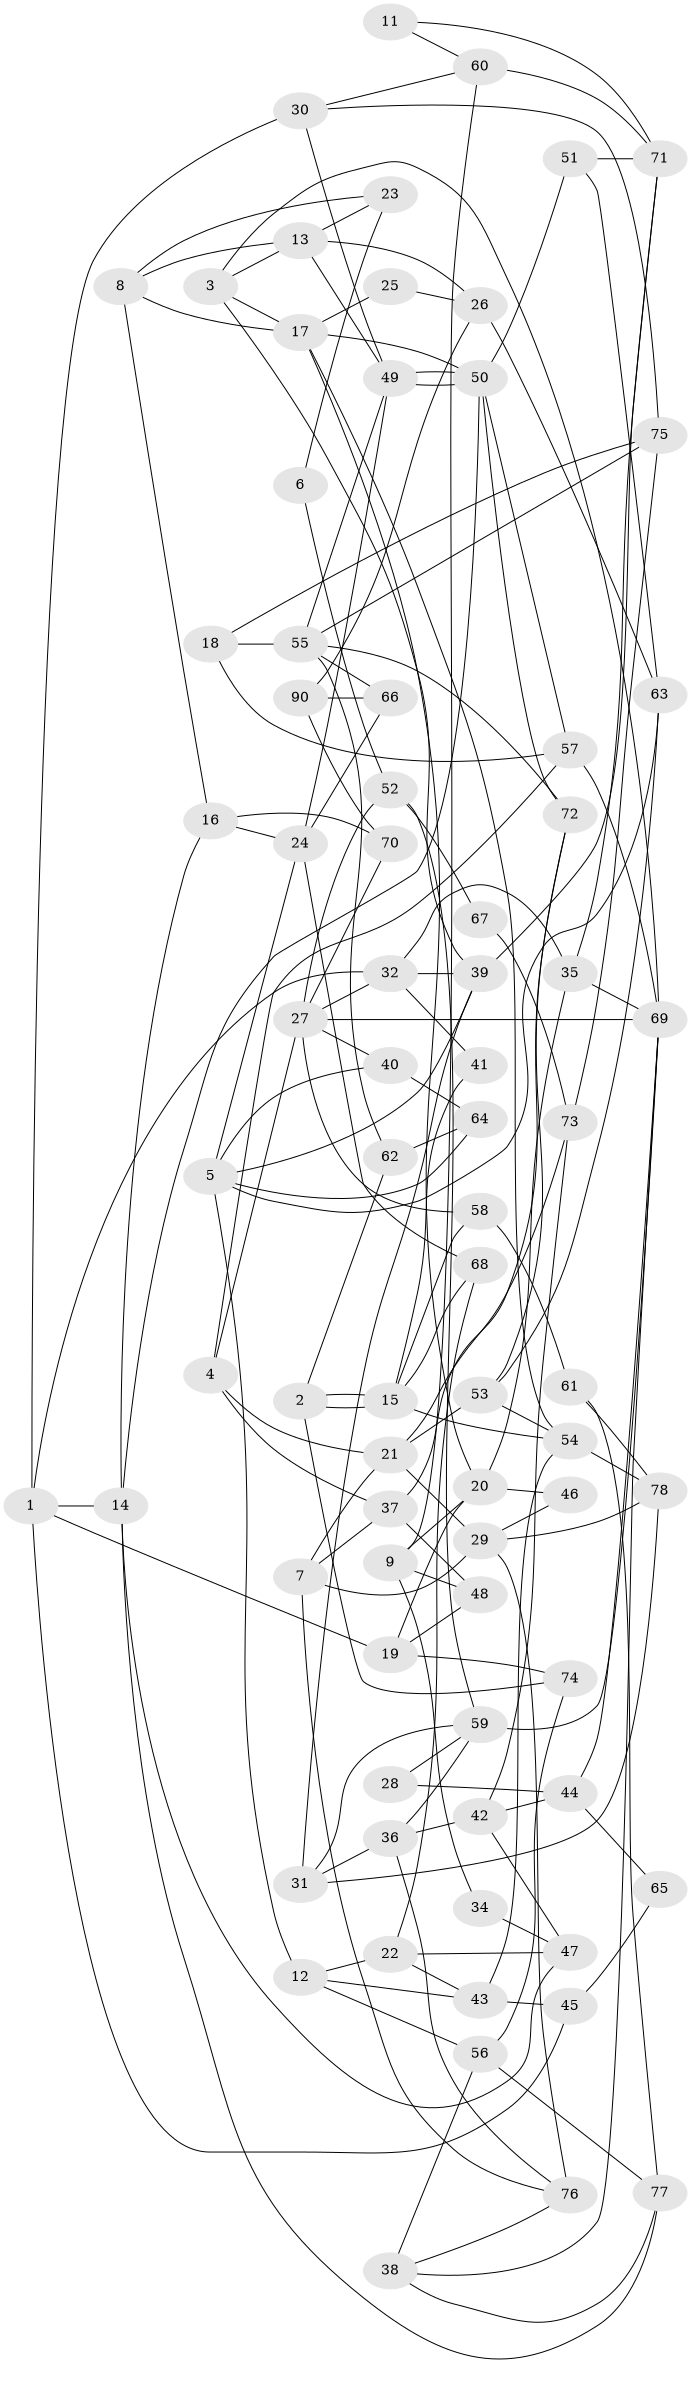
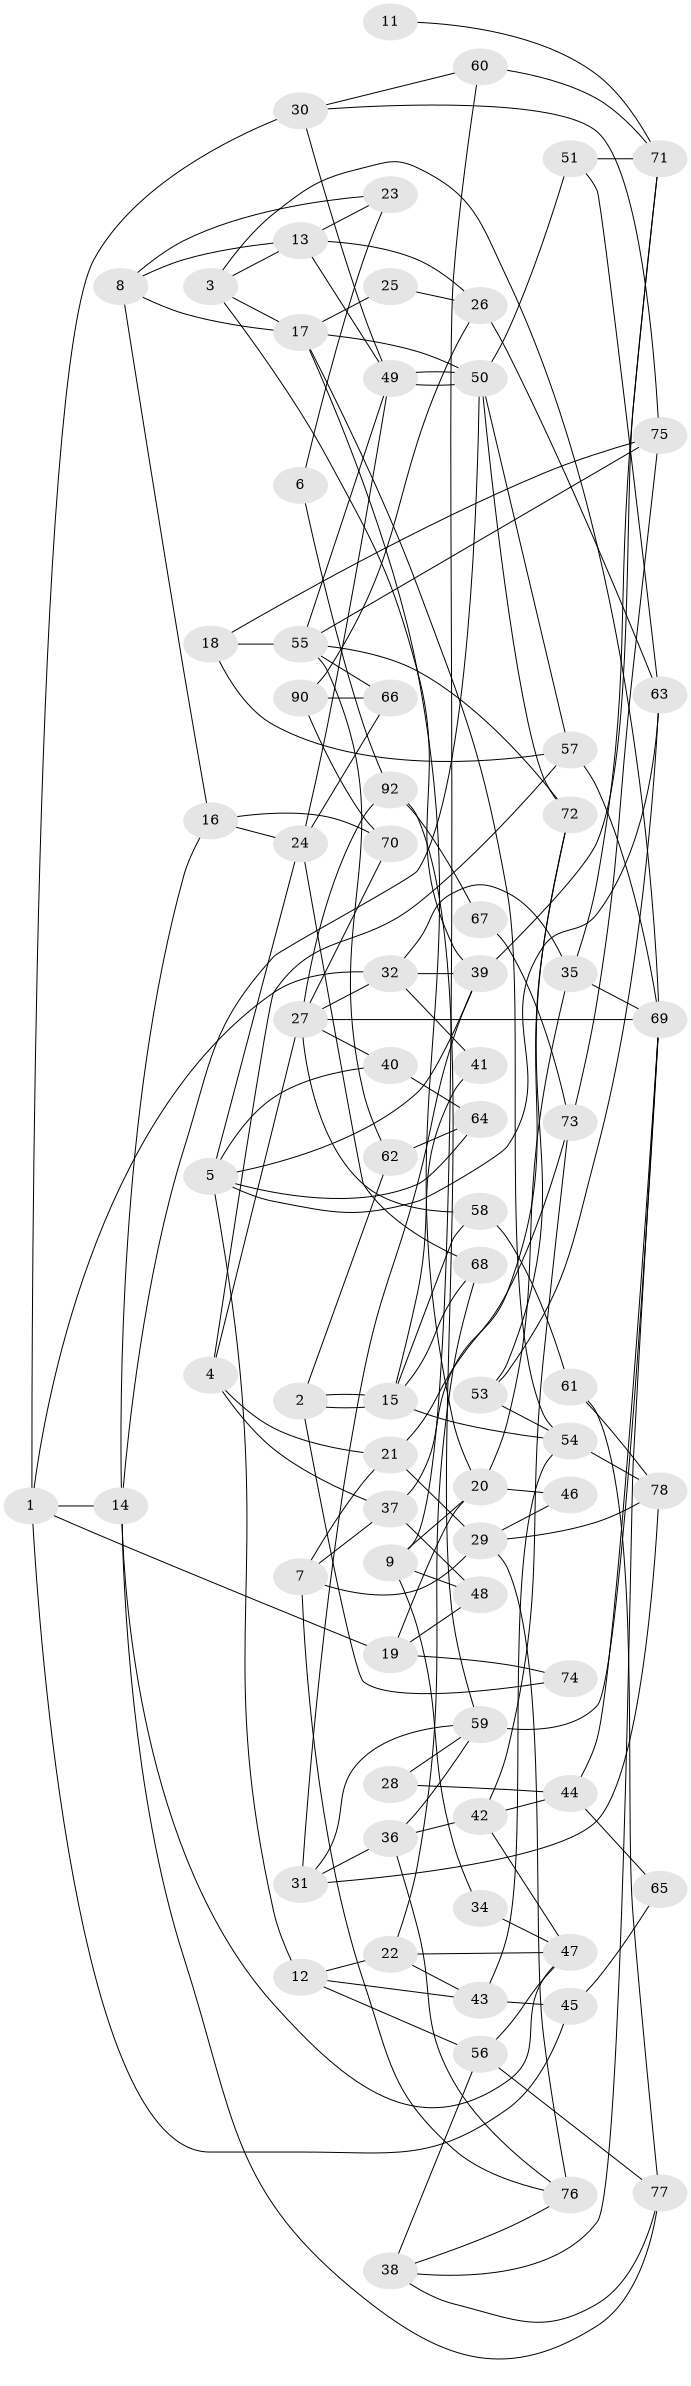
edge "11" -- "60": removed
node "52": label "52" -> "92"
edge "53" -- "21": removed
edge "74" -- "56": now "47" -- "56"
